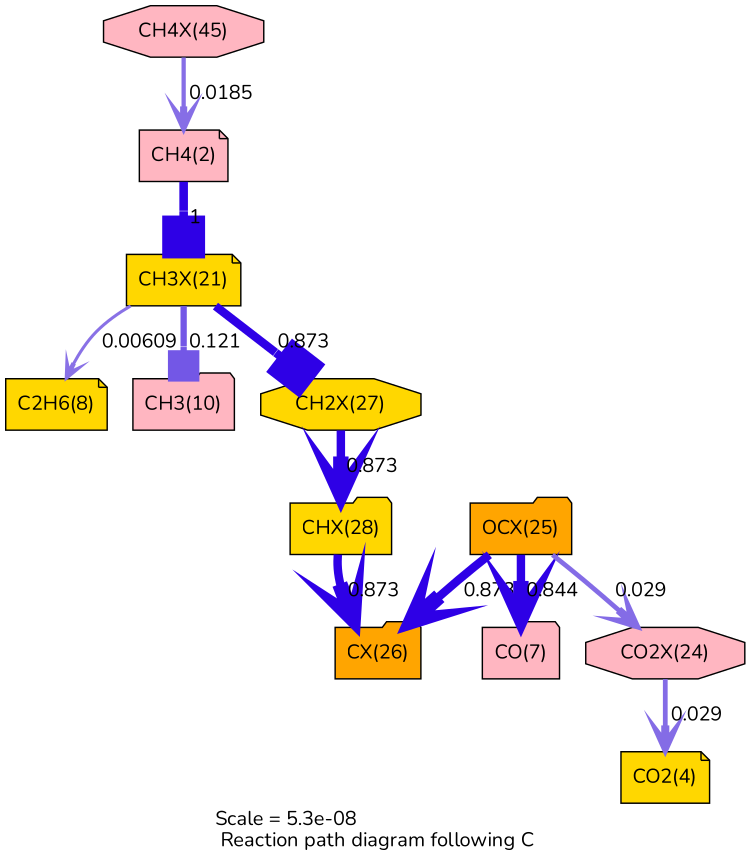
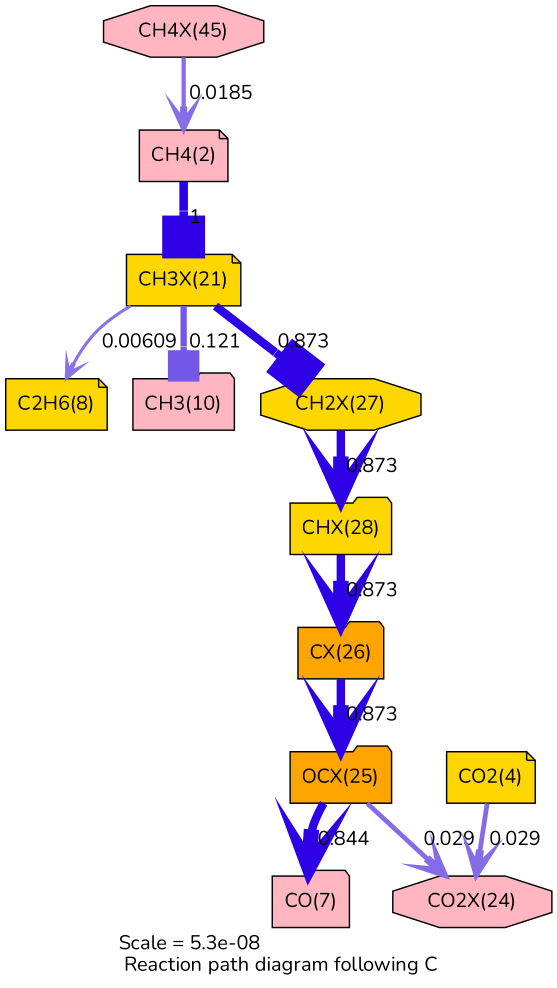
edge "OCX(25)" -> "CX(26)": reversed
edge "CO2X(24)" -> "CO2(4)": reversed
